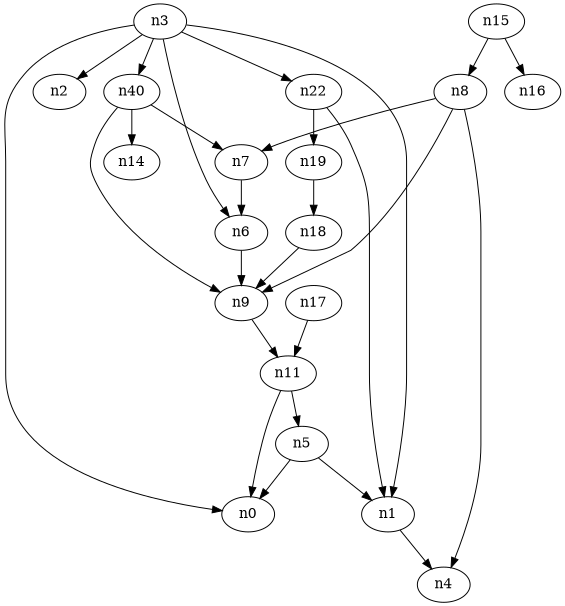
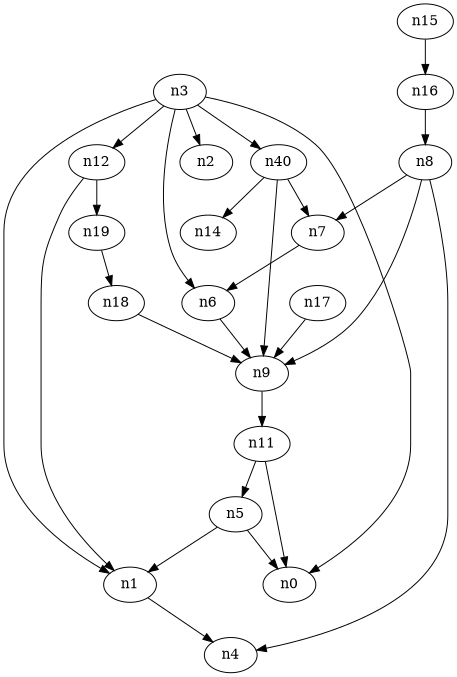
edge "n15" -> "n8": now "n16" -> "n8"
node "n22": label "n22" -> "n12"
edge "n17" -> "n11": now "n17" -> "n9"
